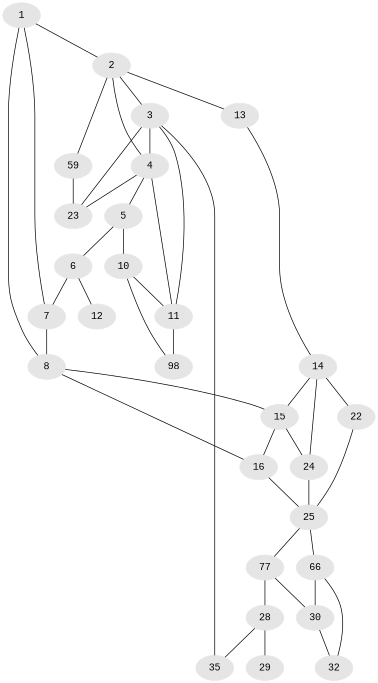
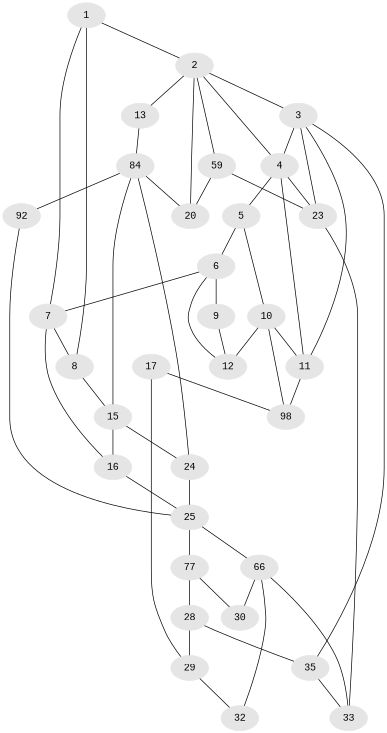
node "20": added
node "9": added
edge "10" -- "12": added
node "17": added
node "14": label "14" -> "84"
edge "8" -- "16": now "7" -- "16"
node "22": label "22" -> "92"
edge "30" -- "32": now "29" -- "32"
node "33": added
